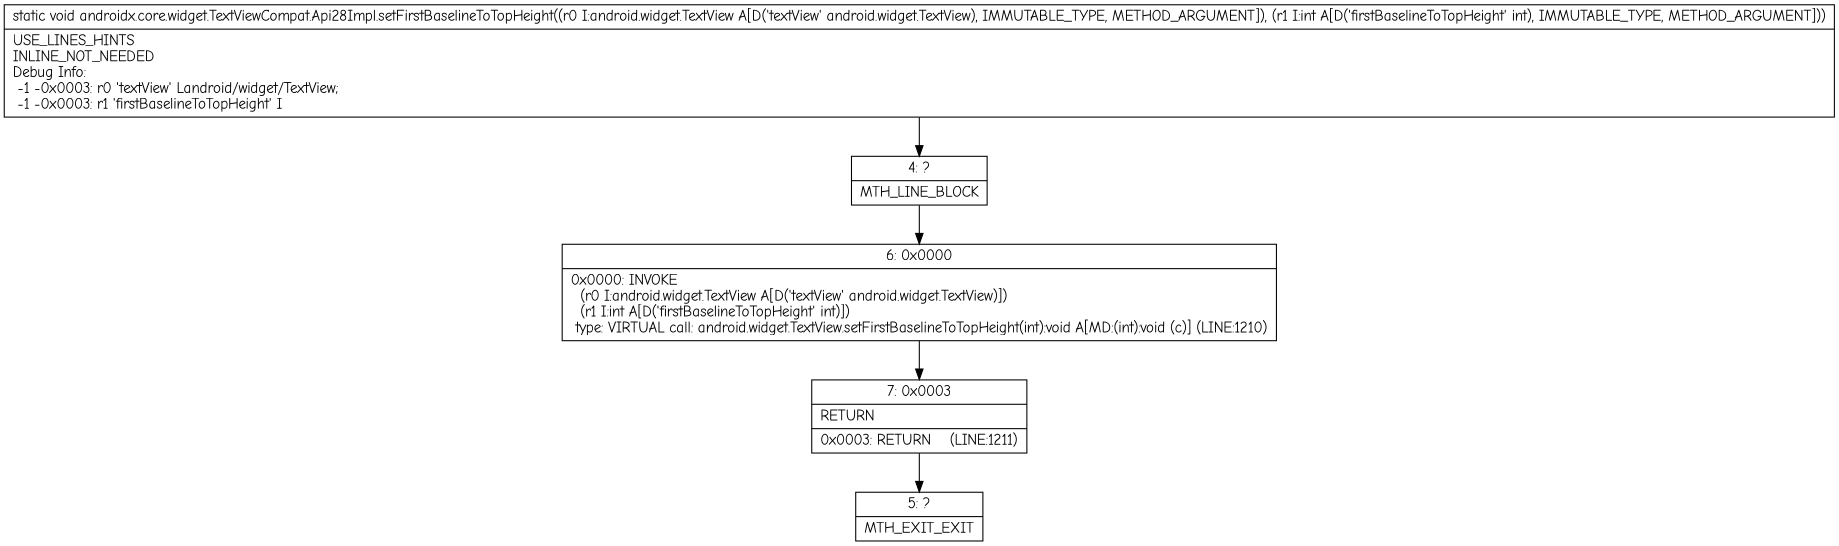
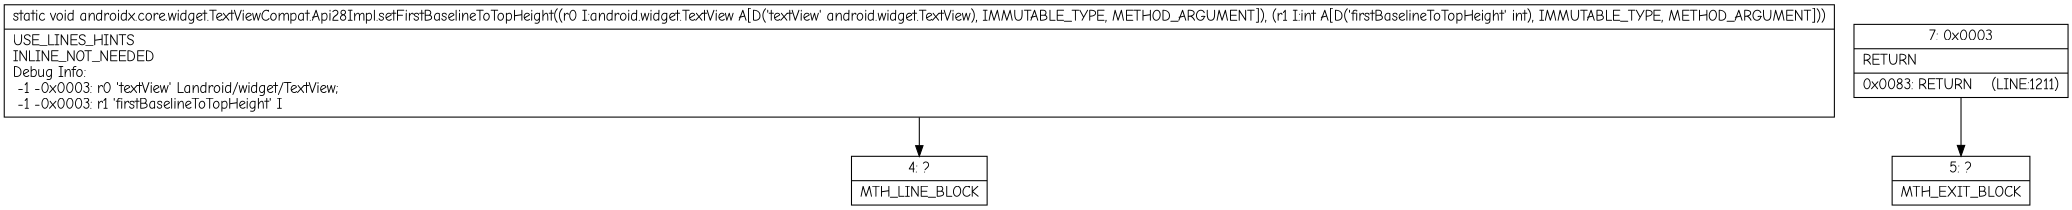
node "6: 0x0000": removed
node "7: 0x0003": text "0x0003: RETURN    (LINE:1211)" -> "0x0083: RETURN    (LINE:1211)"
node "5: ?": text "MTH_EXIT_EXIT" -> "MTH_EXIT_BLOCK"
